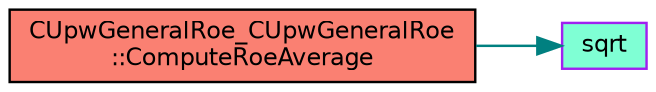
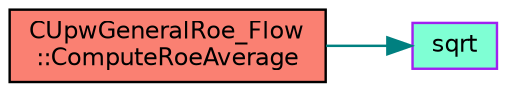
node "CUpwGeneralRoe_CUpwGeneralRoe ::ComputeRoeAverage": label "CUpwGeneralRoe_CUpwGeneralRoe ::ComputeRoeAverage" -> "CUpwGeneralRoe_Flow ::ComputeRoeAverage"
